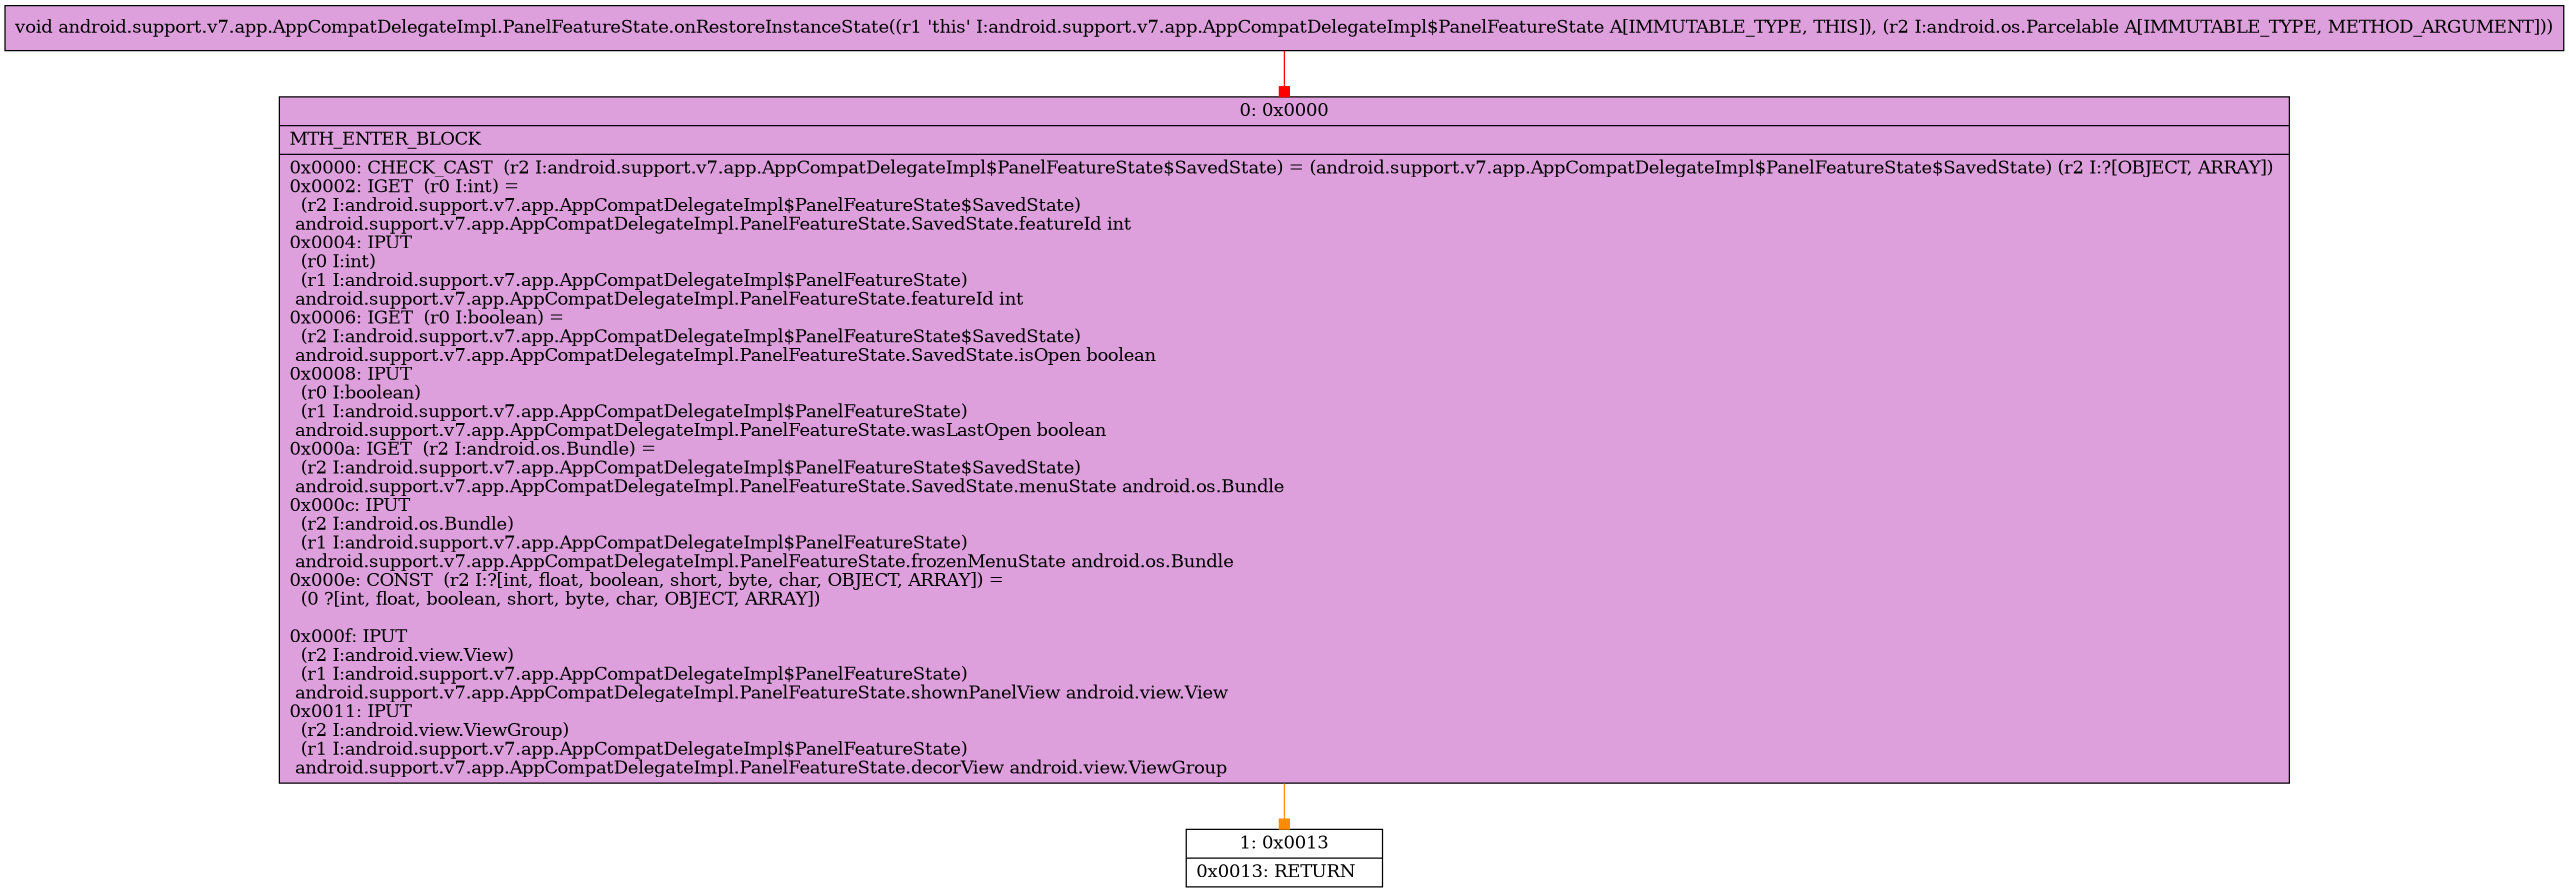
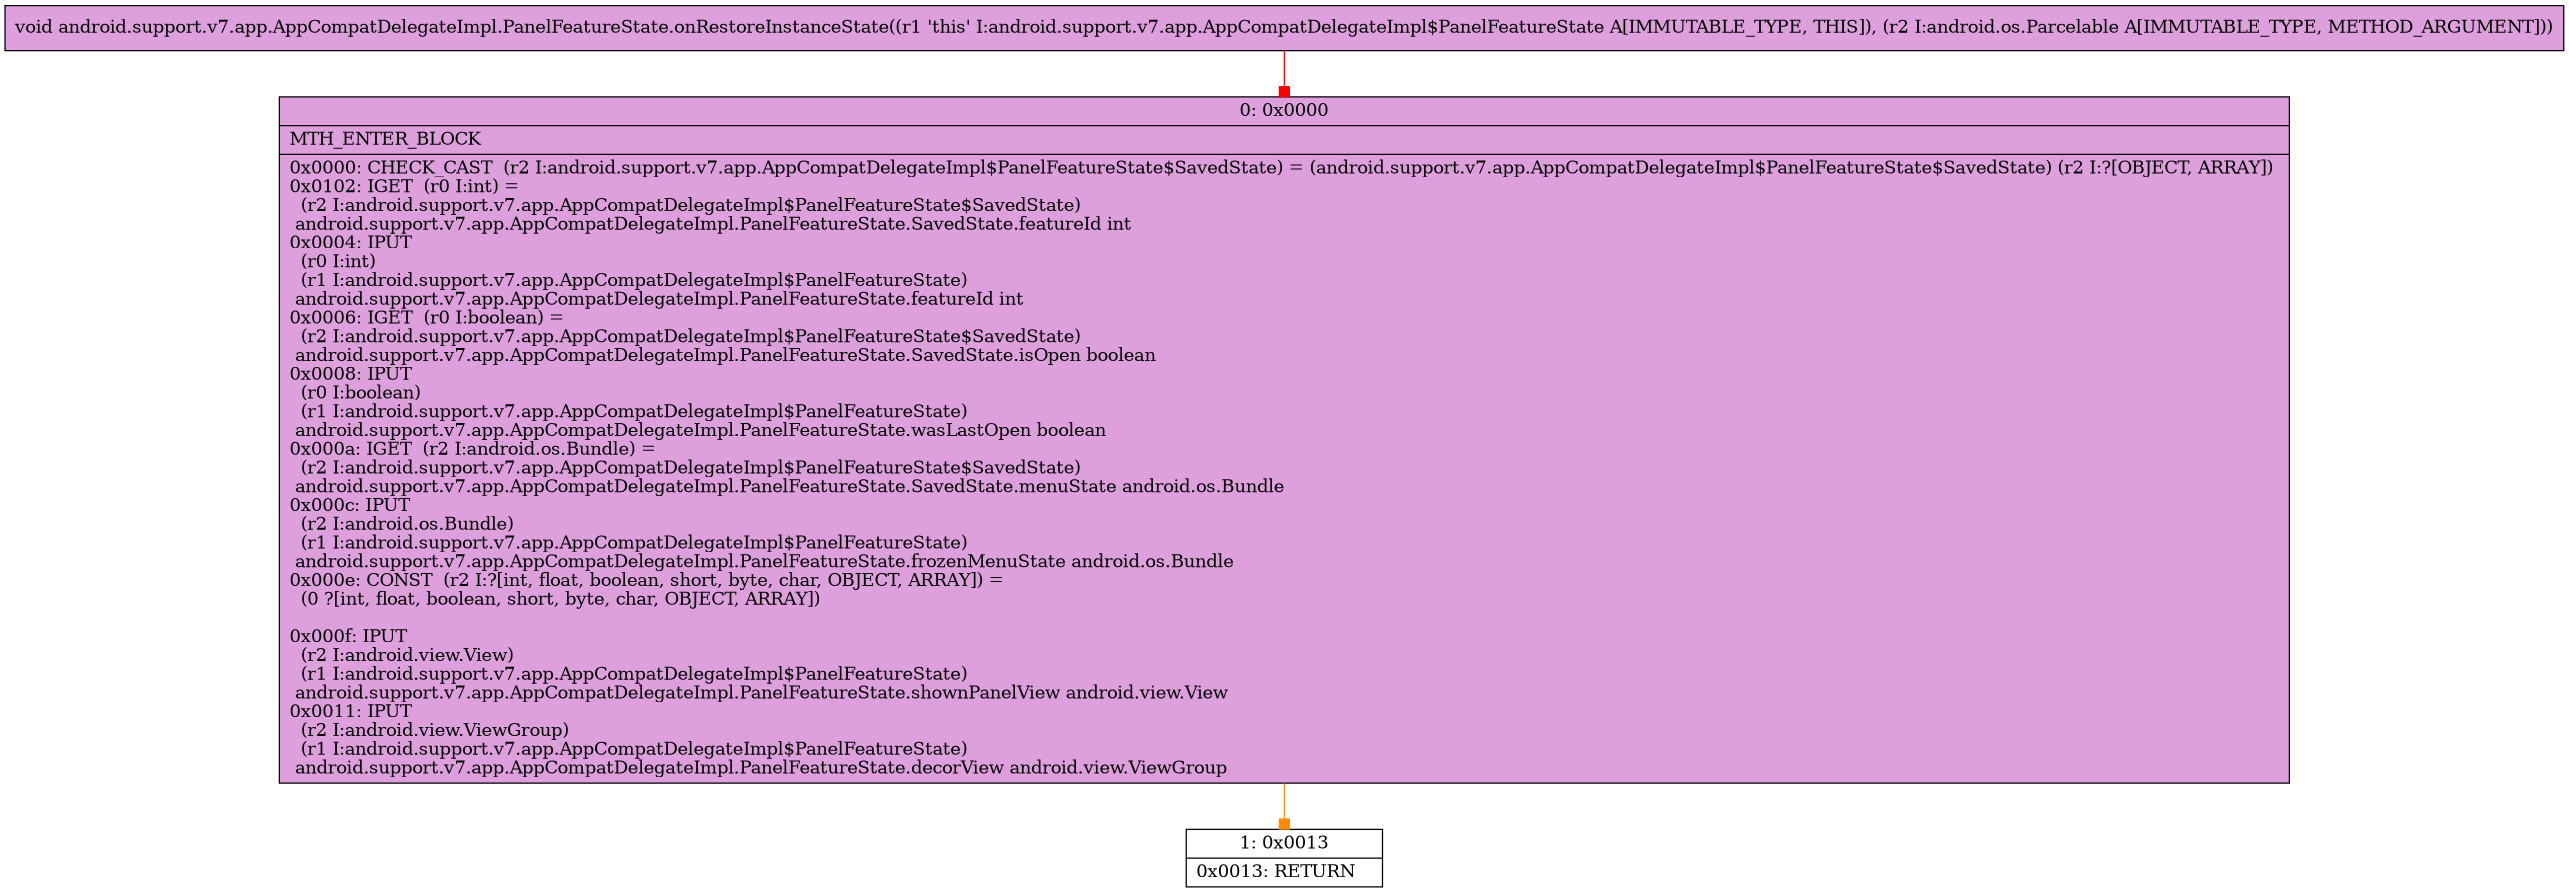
node "0: 0x0000": text "0x0002: IGET  (r0 I:int) =" -> "0x0102: IGET  (r0 I:int) ="
